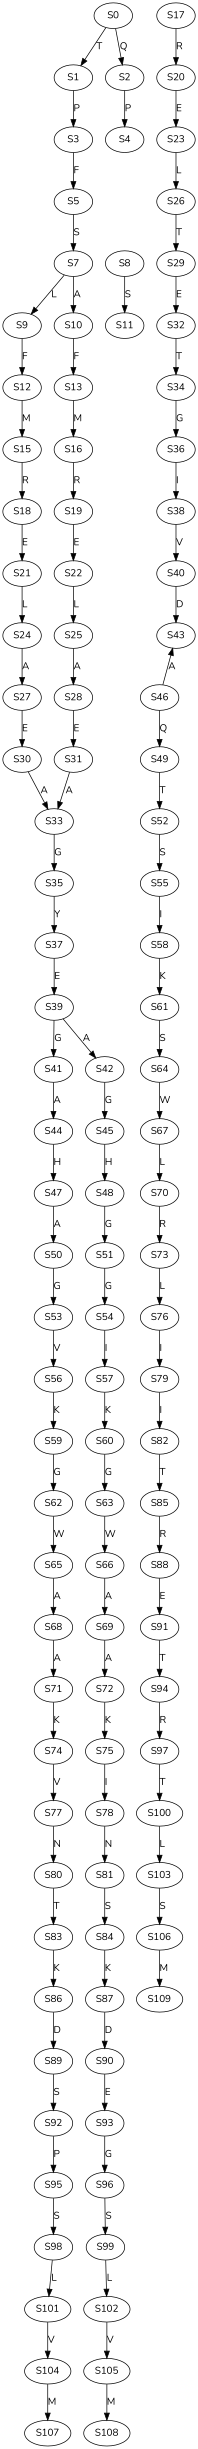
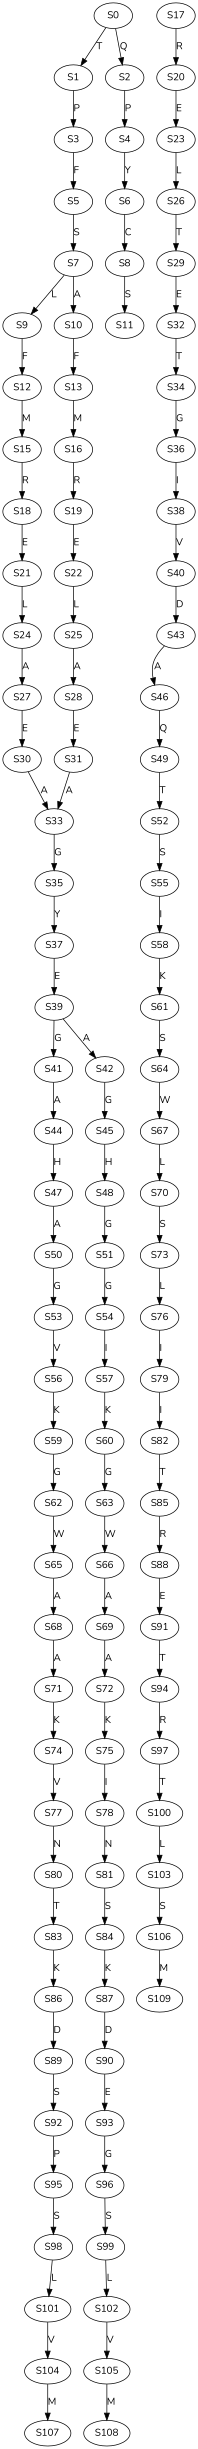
node "S6": added
edge "S46" -> "S43": reversed
edge "S70" -> "S73": label "R" -> "S"
